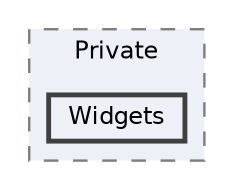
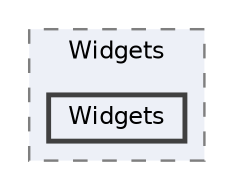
cluster "Private": label "Private" -> "Widgets"
